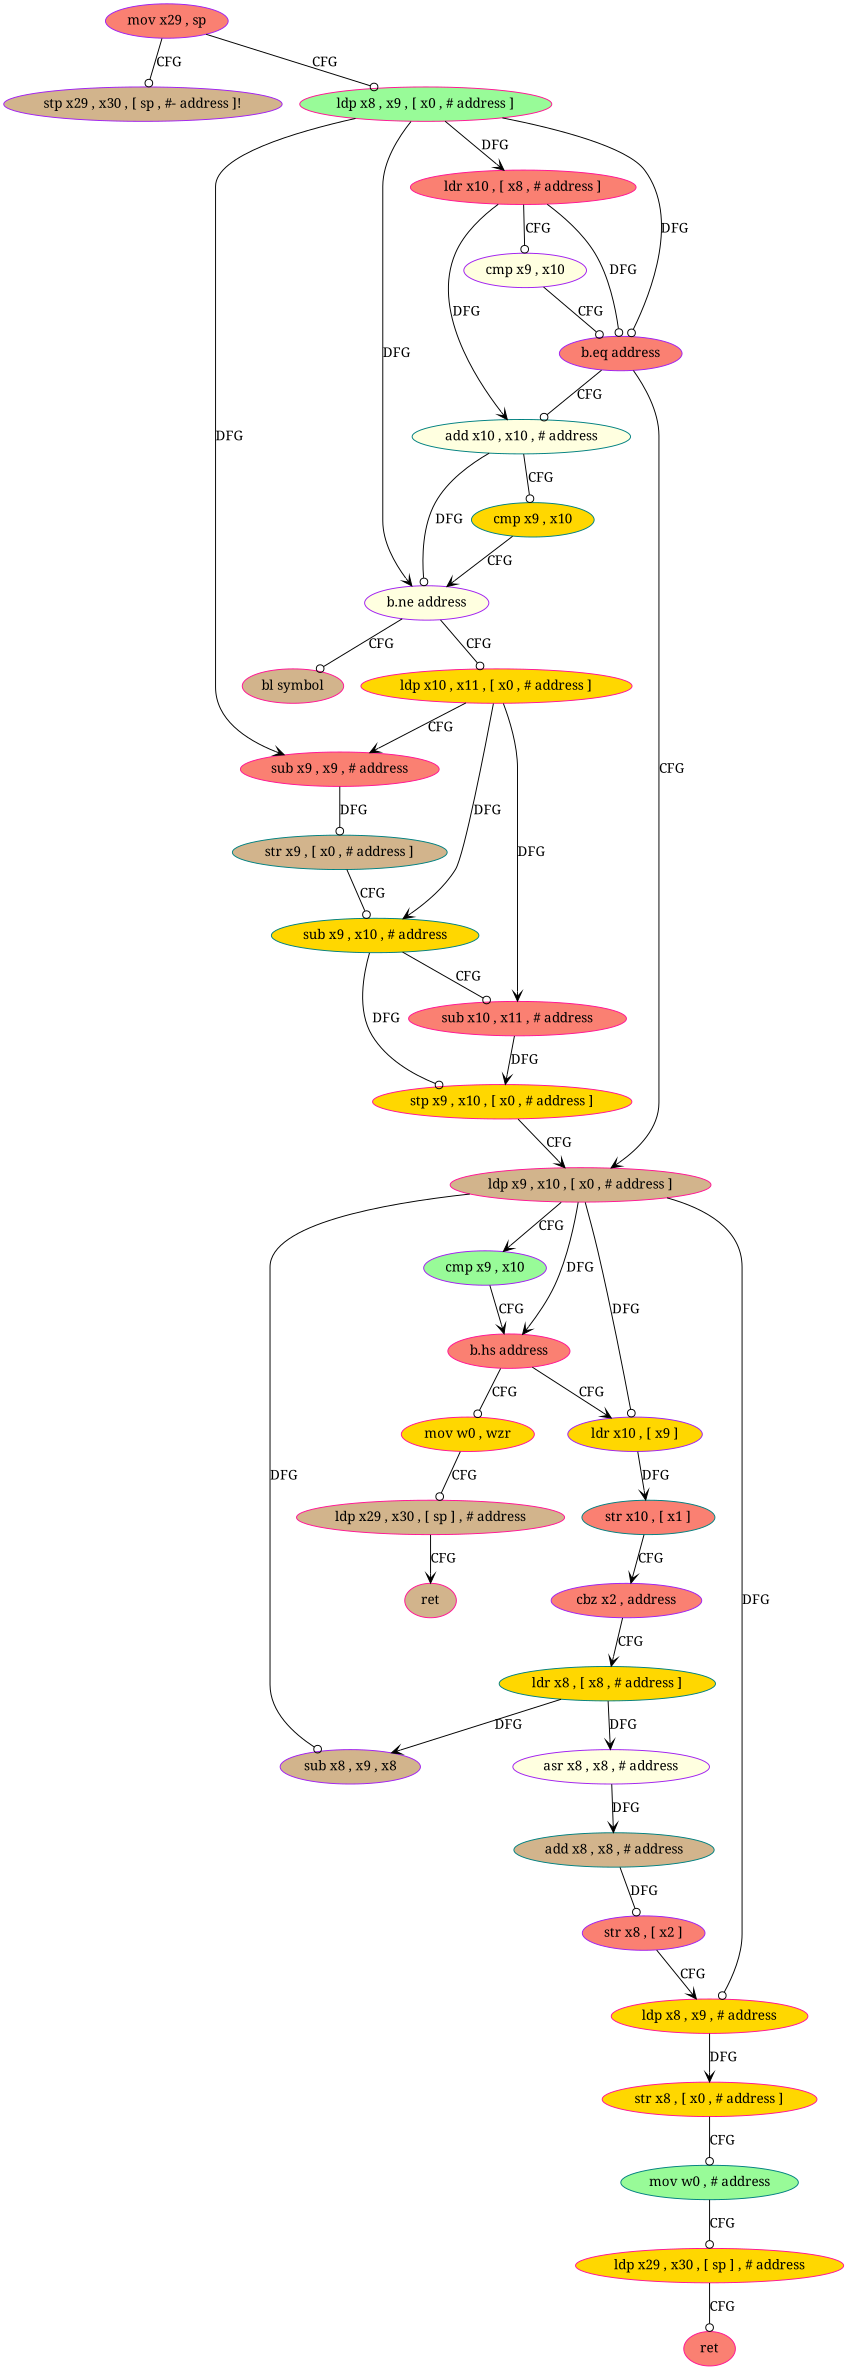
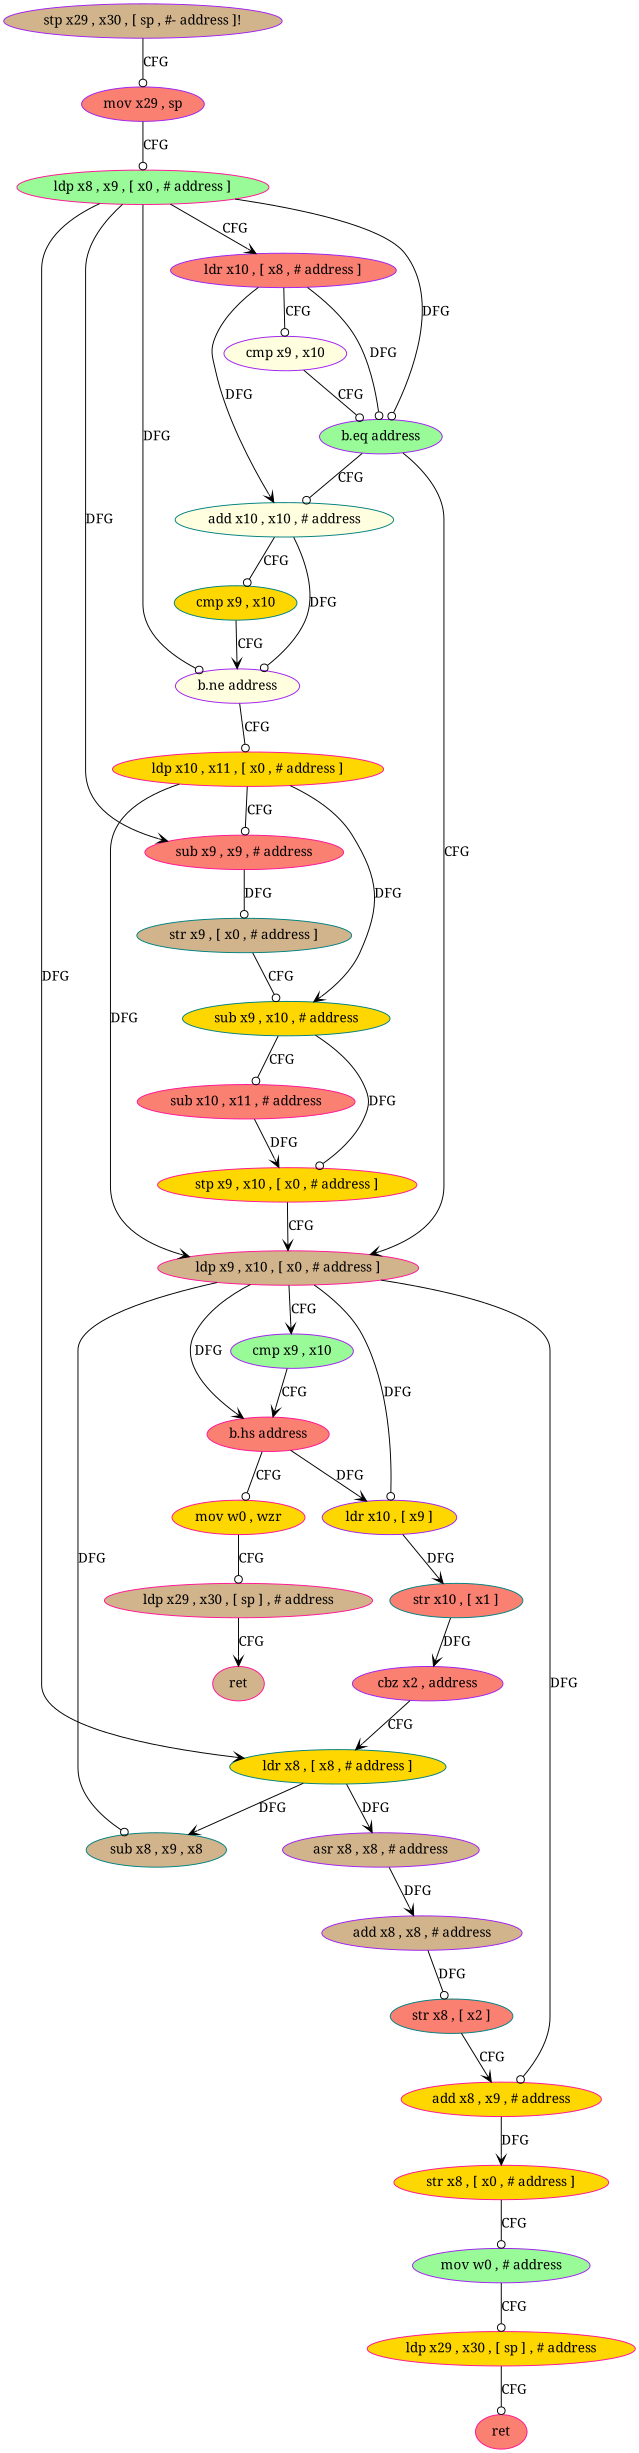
edge "mov x29 , sp" -> "stp x29 , x30 , [ sp , #- address ]!": reversed
edge "ldp x8 , x9 , [ x0 , # address ]" -> "ldr x10 , [ x8 , # address ]": label "DFG" -> "CFG"
node "ldr x10 , [ x8 , # address ]": color deeppink -> purple
edge "ldp x8 , x9 , [ x0 , # address ]" -> "b.ne address": arrowhead vee -> odot
node "b.eq address": fillcolor salmon -> palegreen
node "bl symbol": removed
edge "ldp x10 , x11 , [ x0 , # address ]" -> "sub x9 , x9 , # address": arrowhead vee -> odot
edge "ldp x10 , x11 , [ x0 , # address ]" -> "sub x10 , x11 , # address": now "ldp x10 , x11 , [ x0 , # address ]" -> "ldp x9 , x10 , [ x0 , # address ]"
edge "ldp x8 , x9 , [ x0 , # address ]" -> "ldr x8 , [ x8 , # address ]": added, label "DFG"
edge "b.hs address" -> "ldr x10 , [ x9 ]": label "CFG" -> "DFG"
edge "str x10 , [ x1 ]" -> "cbz x2 , address": label "CFG" -> "DFG"
node "sub x8 , x9 , x8": color purple -> teal
node "asr x8 , x8 , # address": fillcolor lightyellow -> tan
node "add x8 , x8 , # address": color teal -> purple
node "str x8 , [ x2 ]": color purple -> teal
node "ldp x8 , x9 , # address": label "ldp x8 , x9 , # address" -> "add x8 , x9 , # address"
node "mov w0 , # address": color teal -> purple
